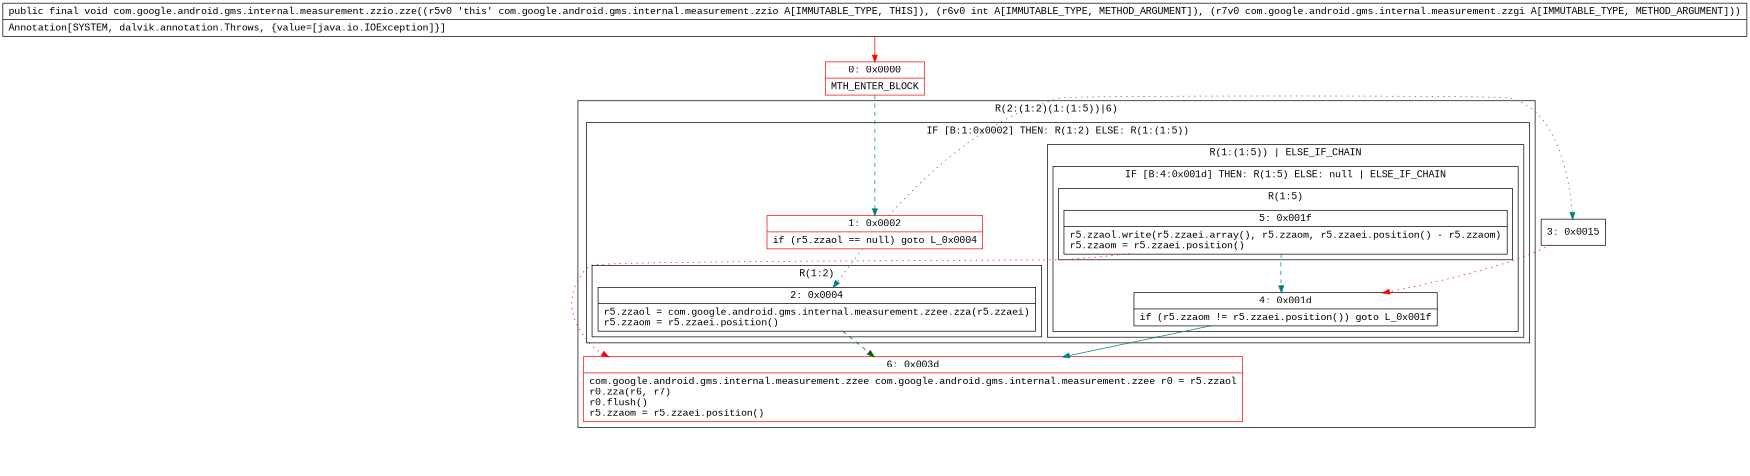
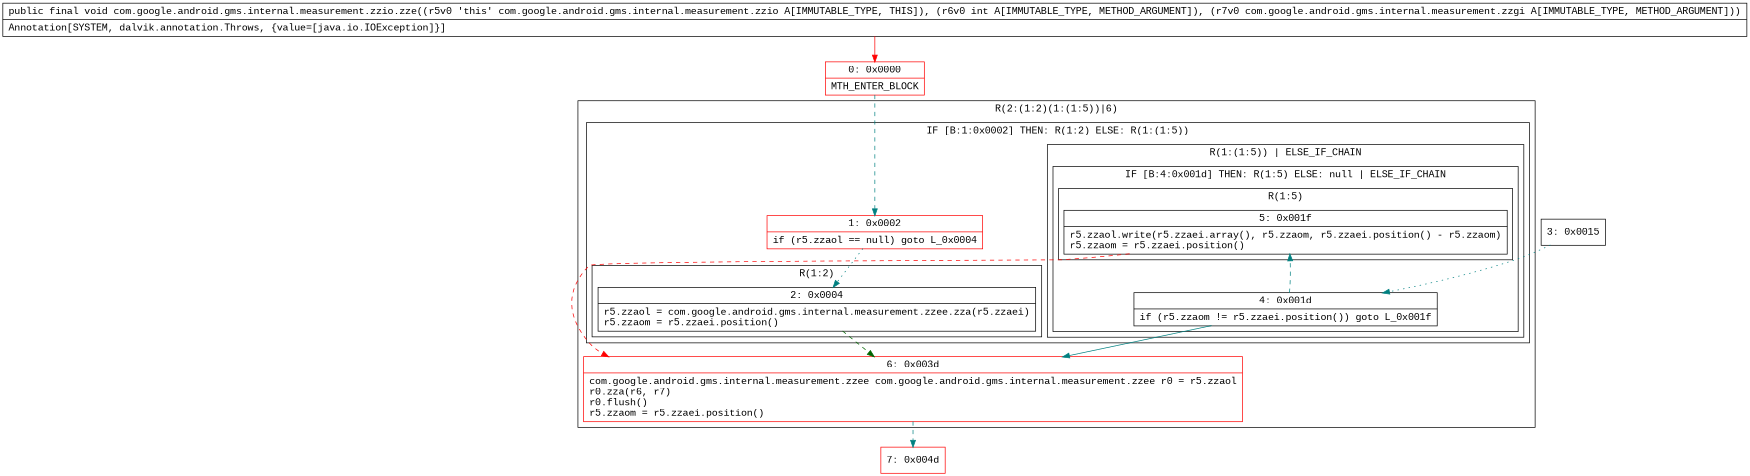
edge "1: 0x0002" -> "3: 0x0015": removed
edge "5: 0x001f" -> "6: 0x003d": style dotted -> dashed
edge "5: 0x001f" -> "4: 0x001d": reversed
edge "3: 0x0015" -> "4: 0x001d": color red -> teal
node "7: 0x004d": added
